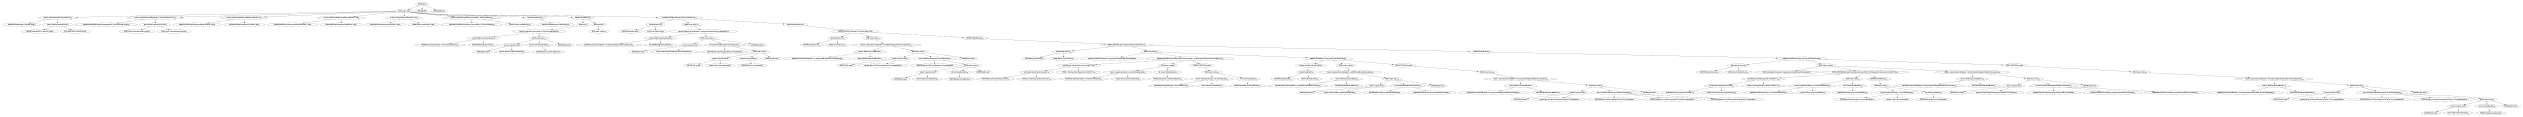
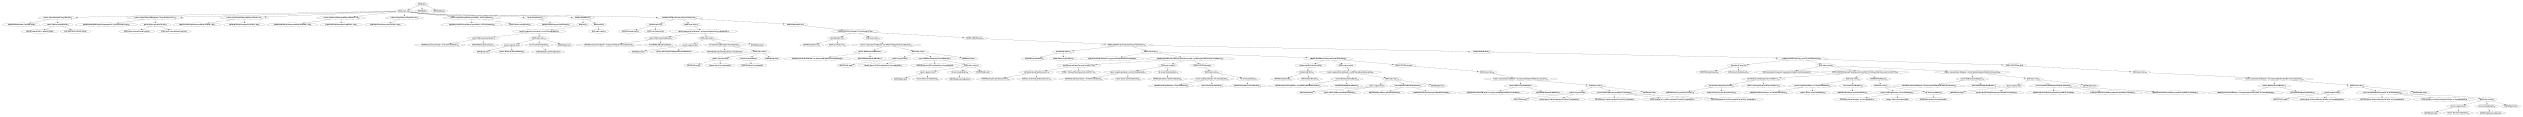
node "(LITERAL,null,Vector procEnvironment = null)": removed
